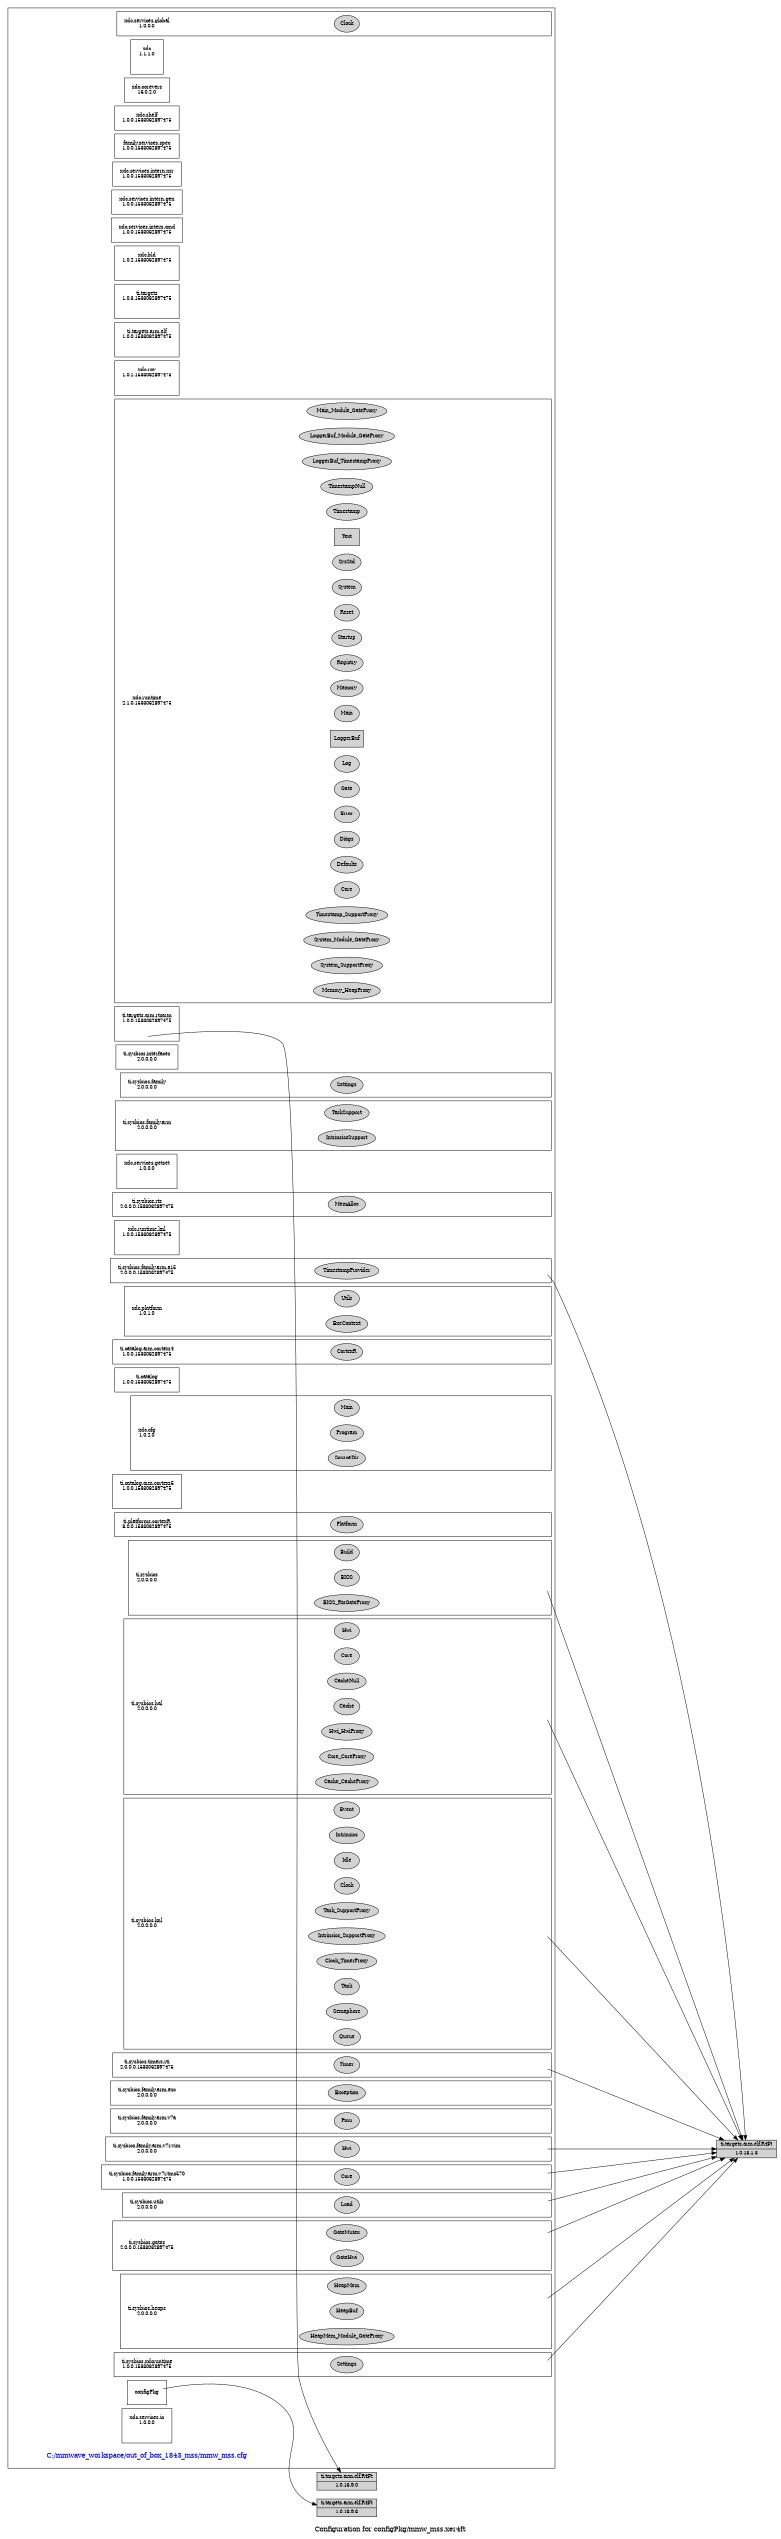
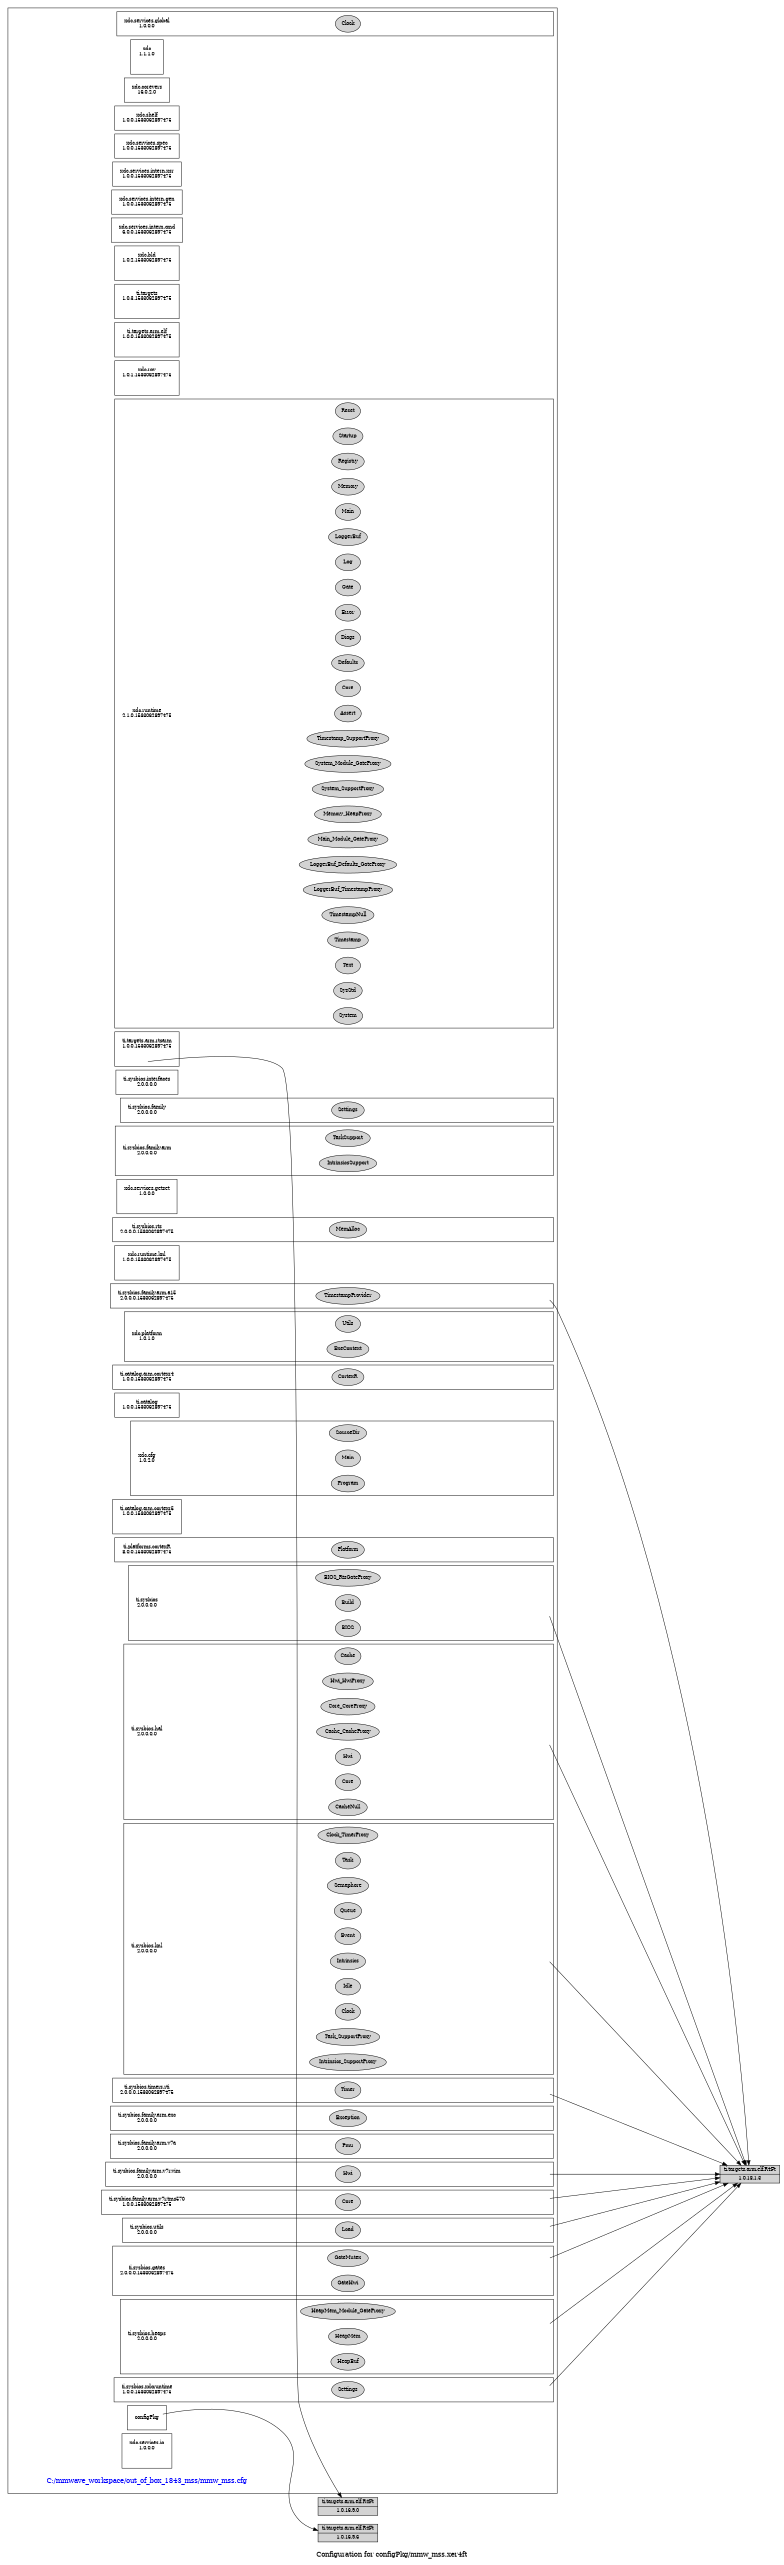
node "family.services.spec 1,0,0,1533062897475": label "family.services.spec 1,0,0,1533062897475" -> "xdc.services.spec 1,0,0,1533062897475"
node "xdc.services.intern.cmd 1,0,0,1533062897475": label "xdc.services.intern.cmd 1,0,0,1533062897475" -> "xdc.services.intern.cmd 6,0,0,1533062897475"
node "LoggerBuf_Module_GateProxy": label "LoggerBuf_Module_GateProxy" -> "LoggerBuf_Defaults_GateProxy"
node "Text": shape box -> ellipse
node "Assert": added
node "LoggerBuf": shape box -> ellipse
